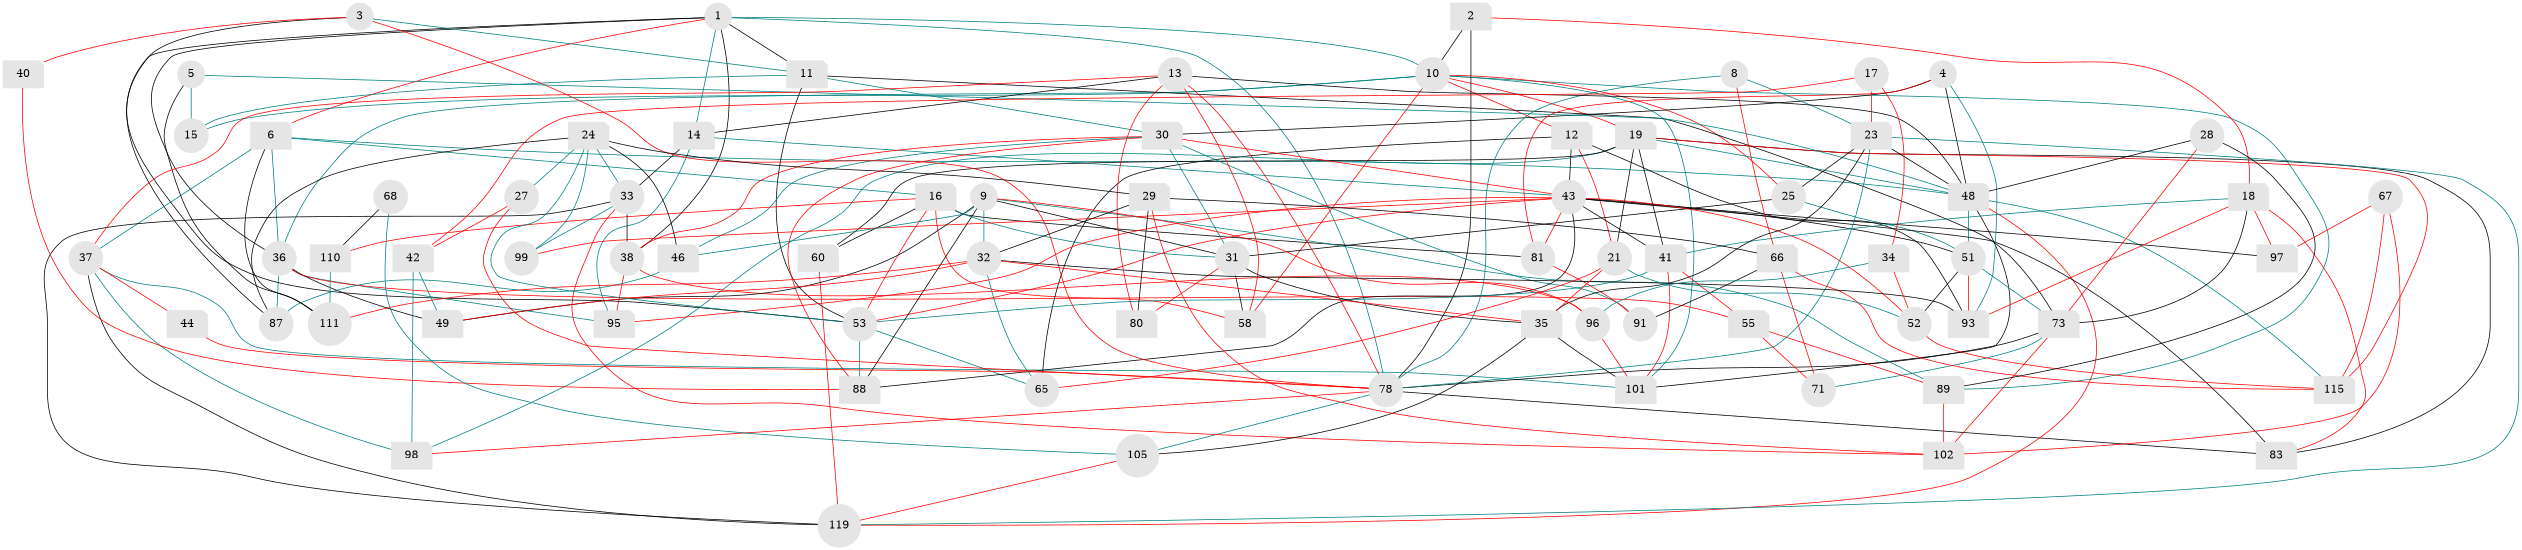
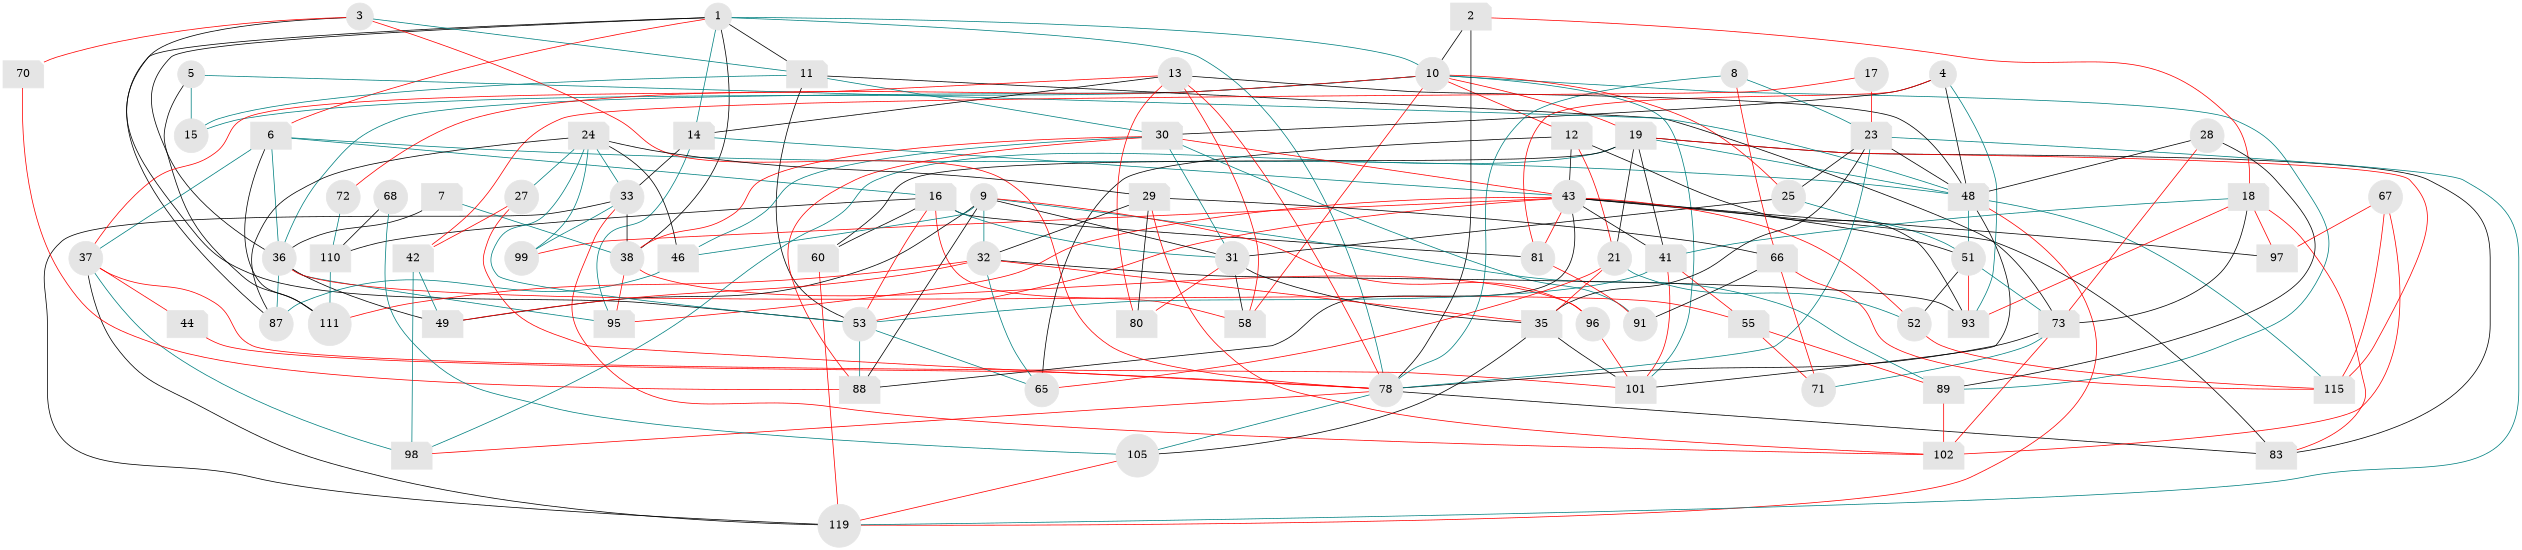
node "40": label "40" -> "70"
node "72": added
node "7": added
edge "16" -- "110": color red -> black
node "34": removed
edge "37" -- "101": color teal -> red
